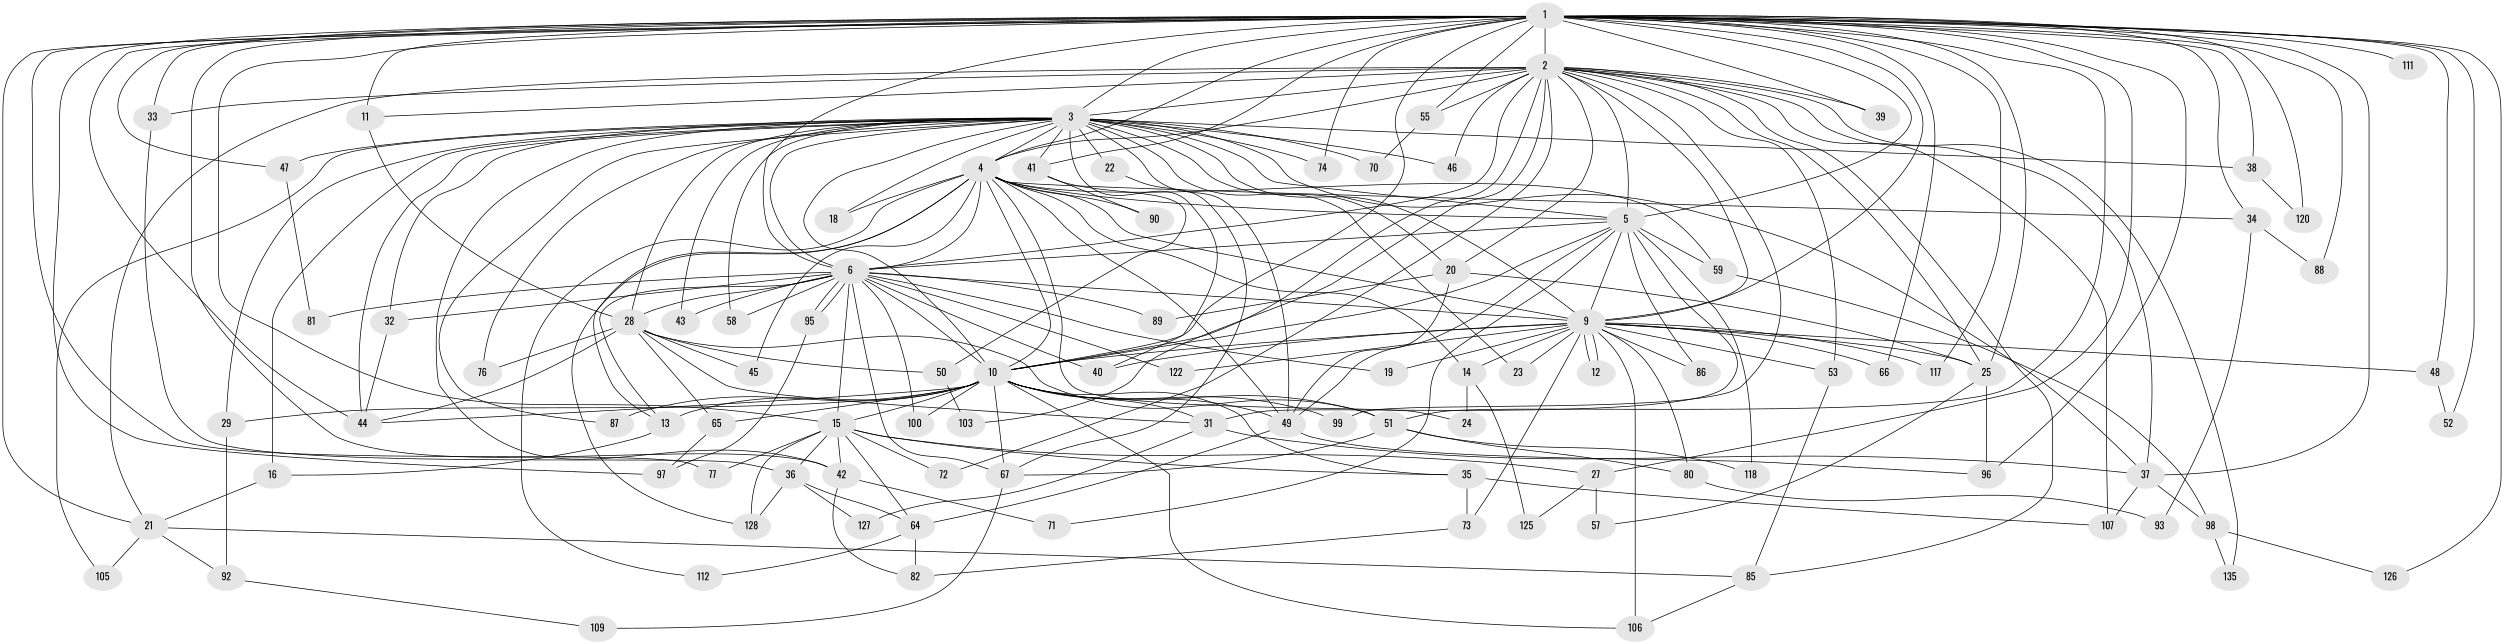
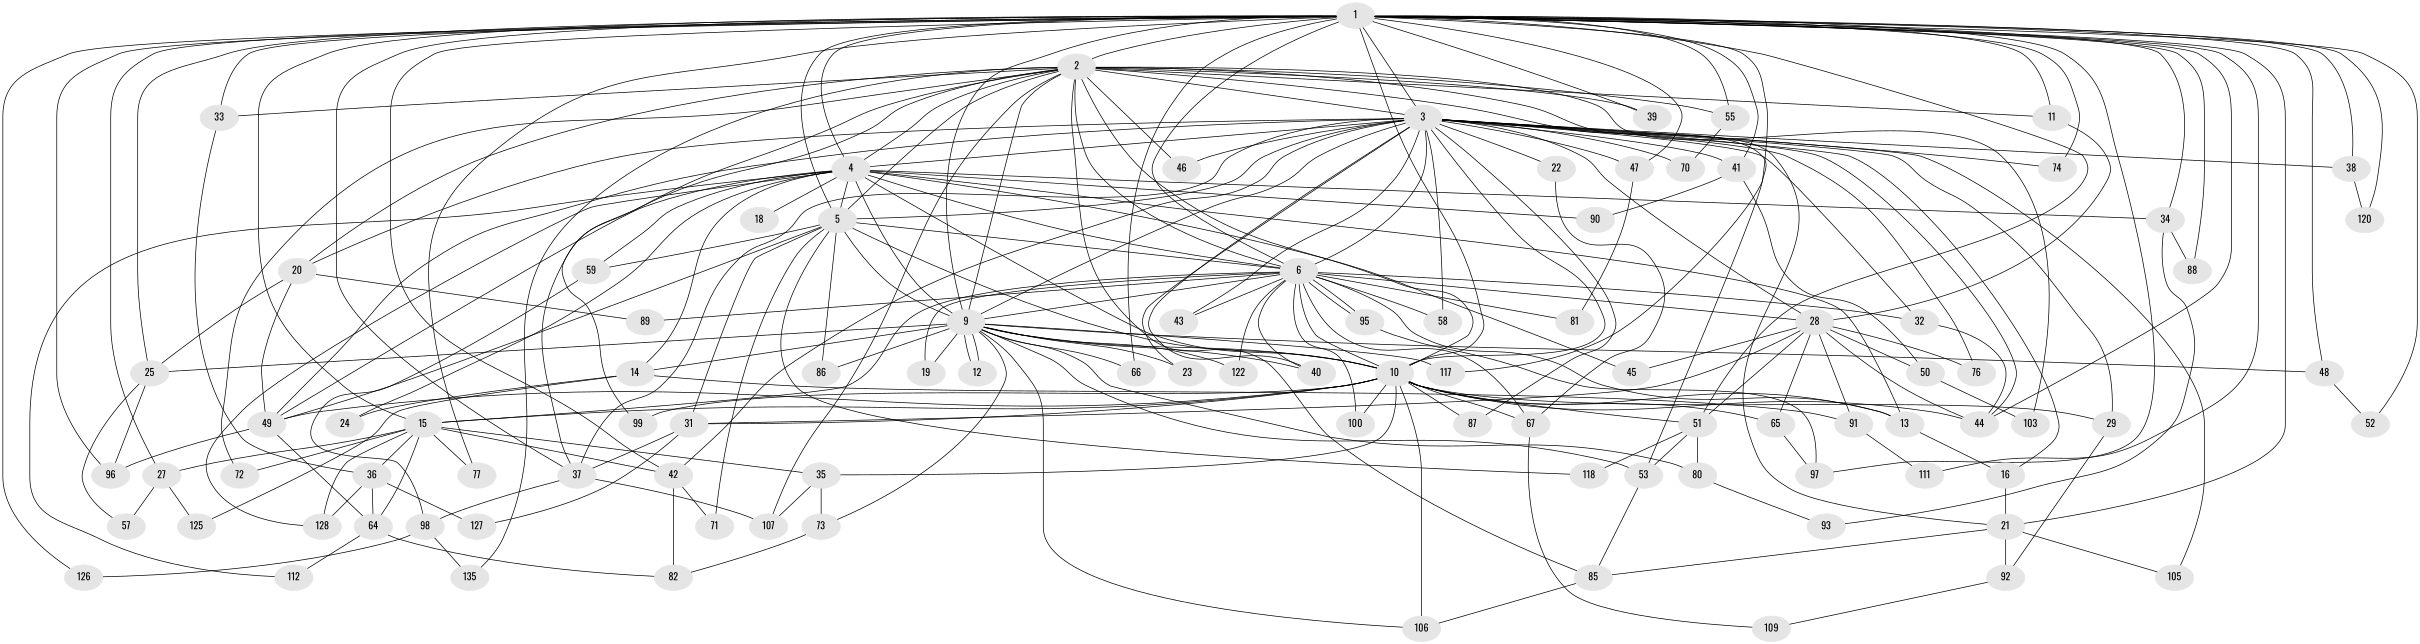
edge "2" -- "25": removed
edge "3" -- "18": removed
node "91": added
edge "51" -- "67": now "51" -- "53"
